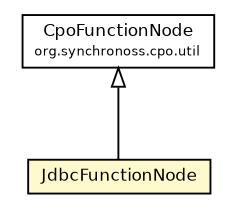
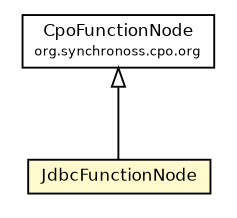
node "CpoFunctionNode": text "org.synchronoss.cpo.util" -> "org.synchronoss.cpo.org"
